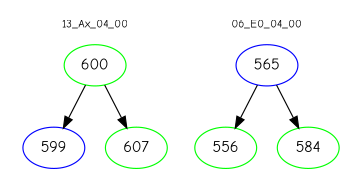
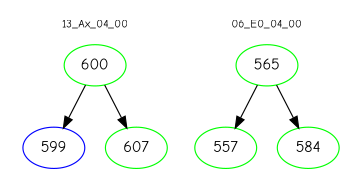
node "565": color blue -> green
node "556": label "556" -> "557"
